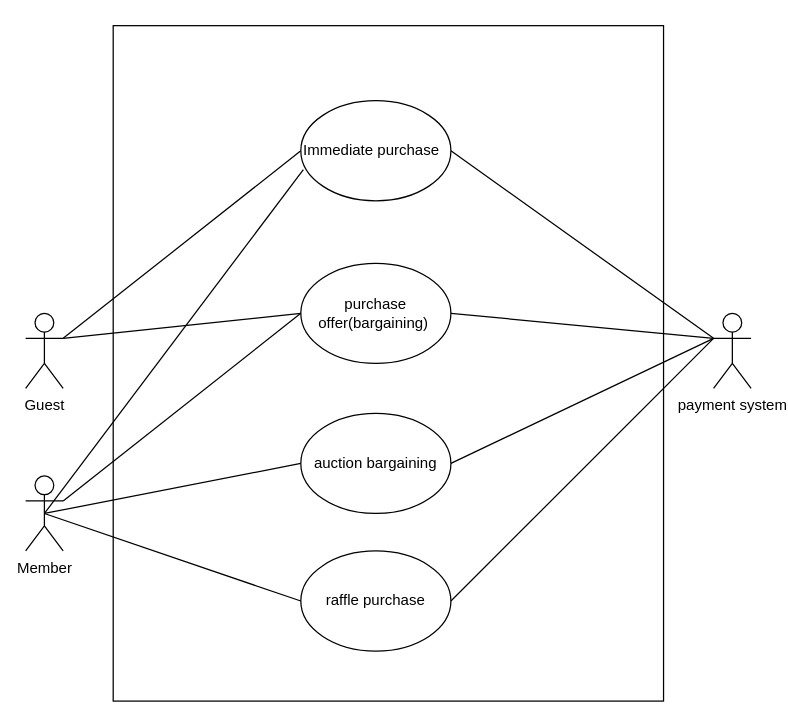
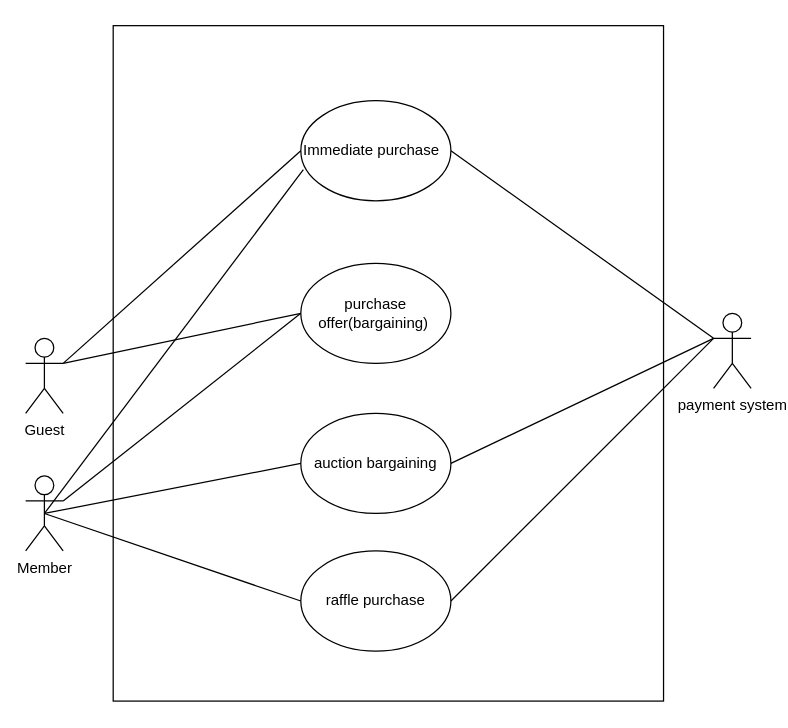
edge "purchase offer(bargaining)" -- "payment system": removed
node "Guest": moved (44, 351) -> (44, 376)
